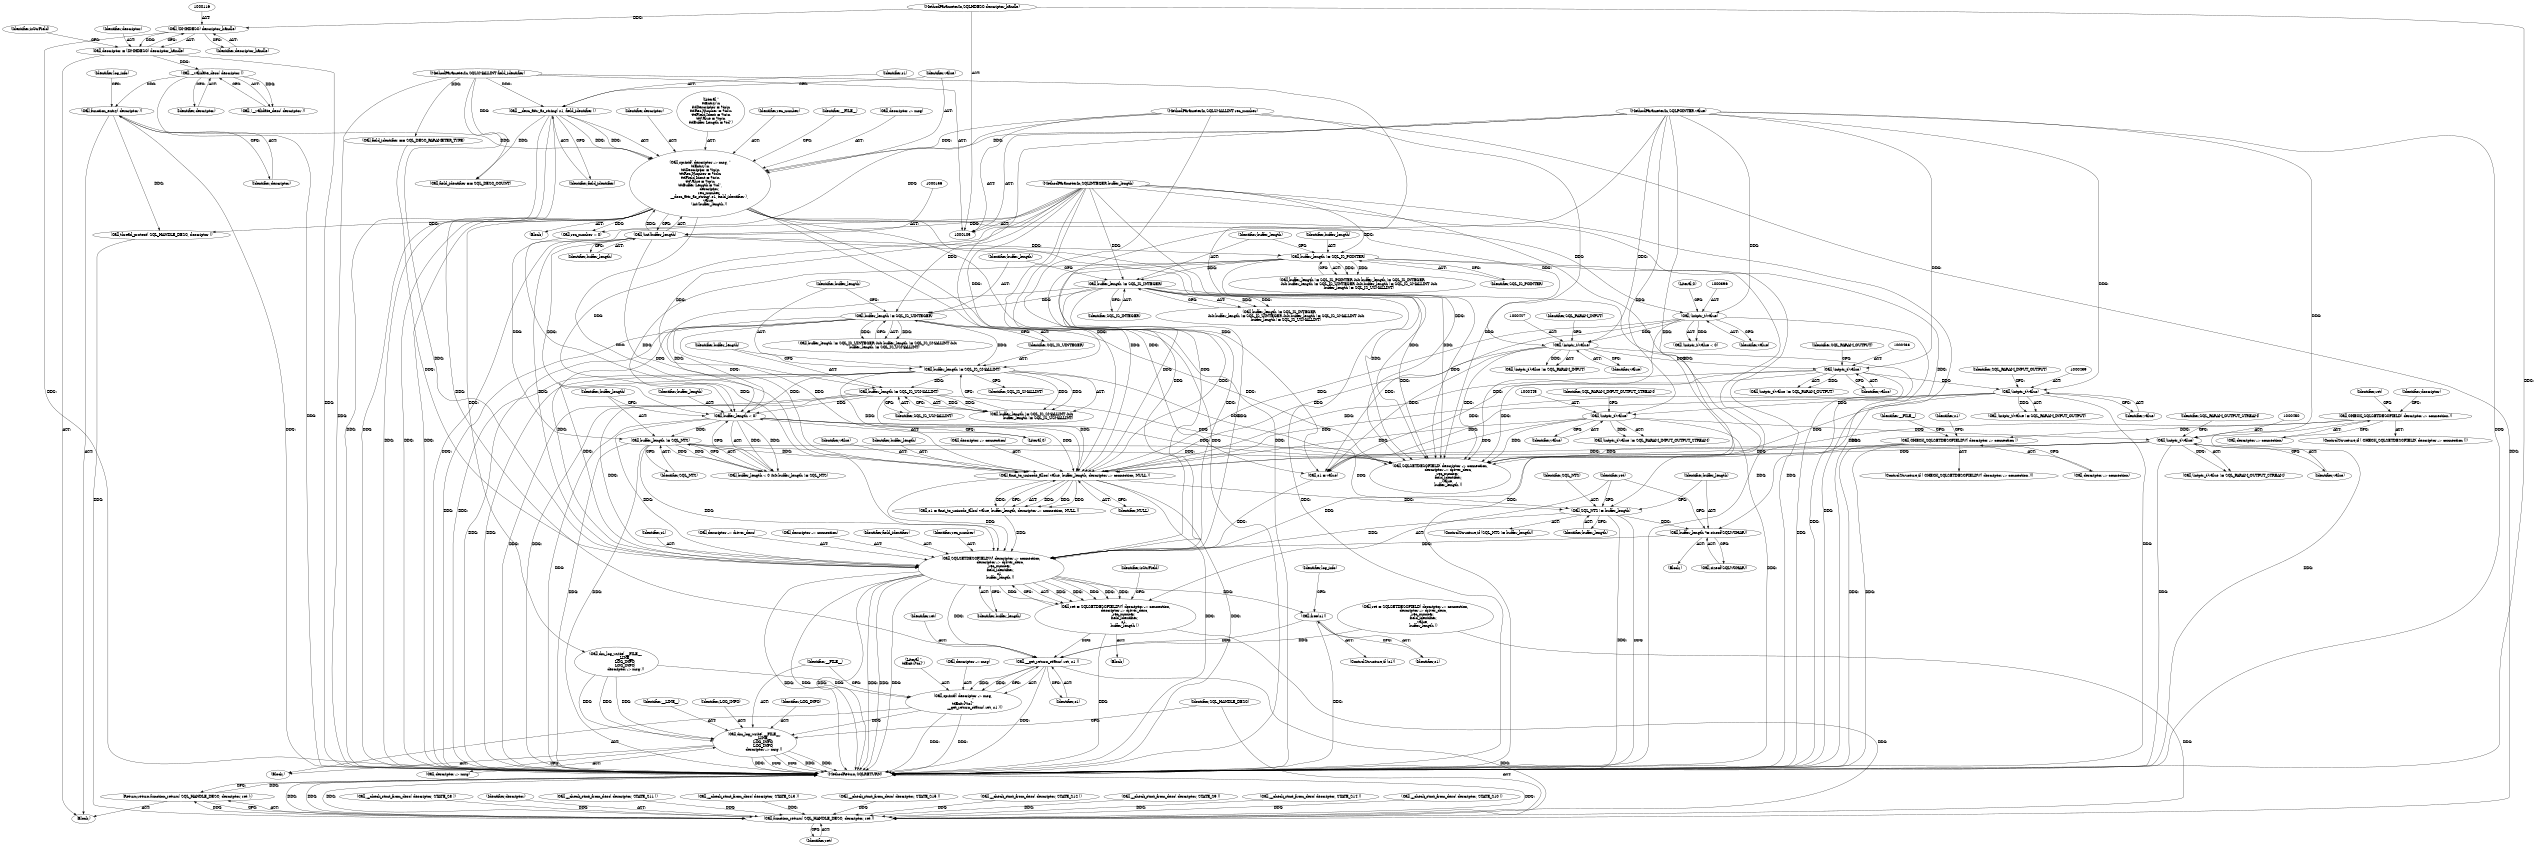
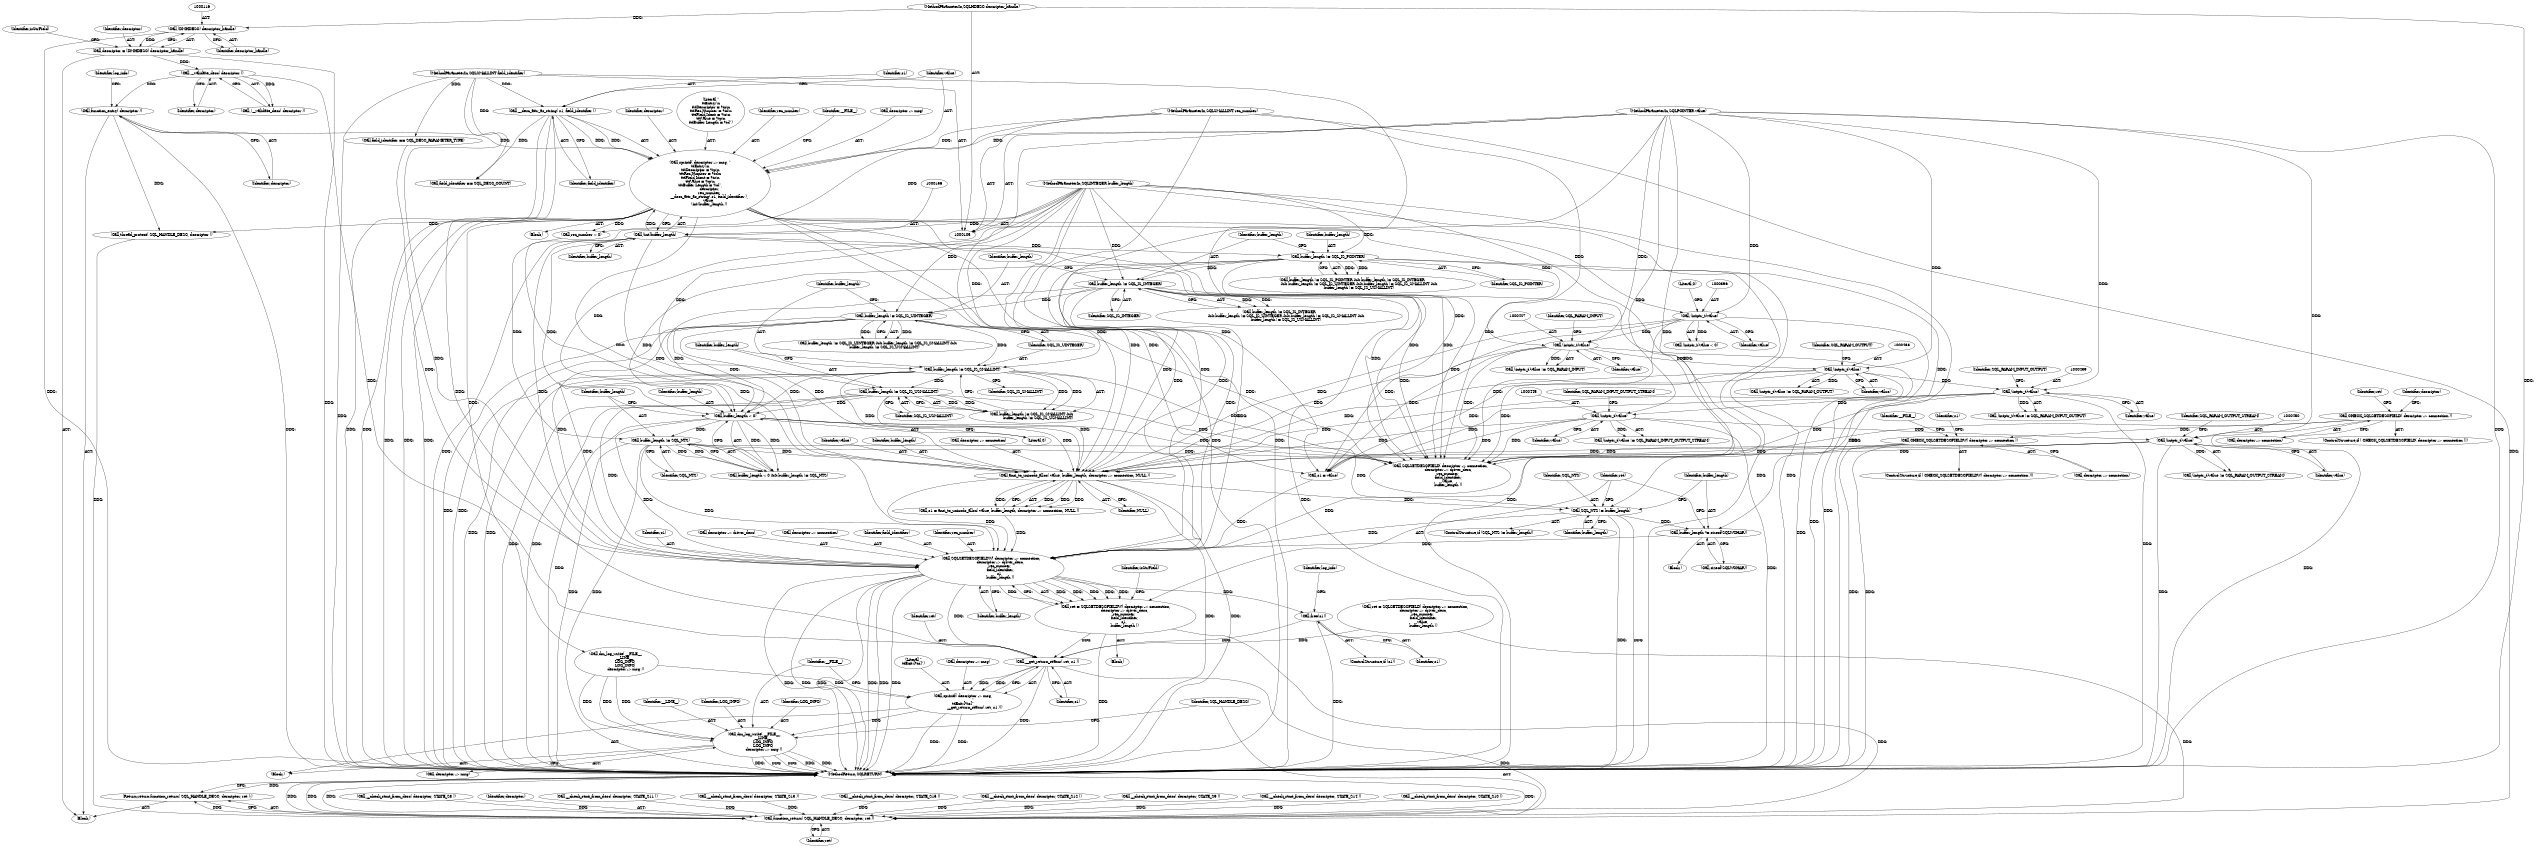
edge "(Call,__validate_desc( descriptor ))" -> "(MethodReturn,SQLRETURN)": now "(Call,__validate_desc( descriptor ))" -> "(Call,__get_return_status( ret, s1 ))"
